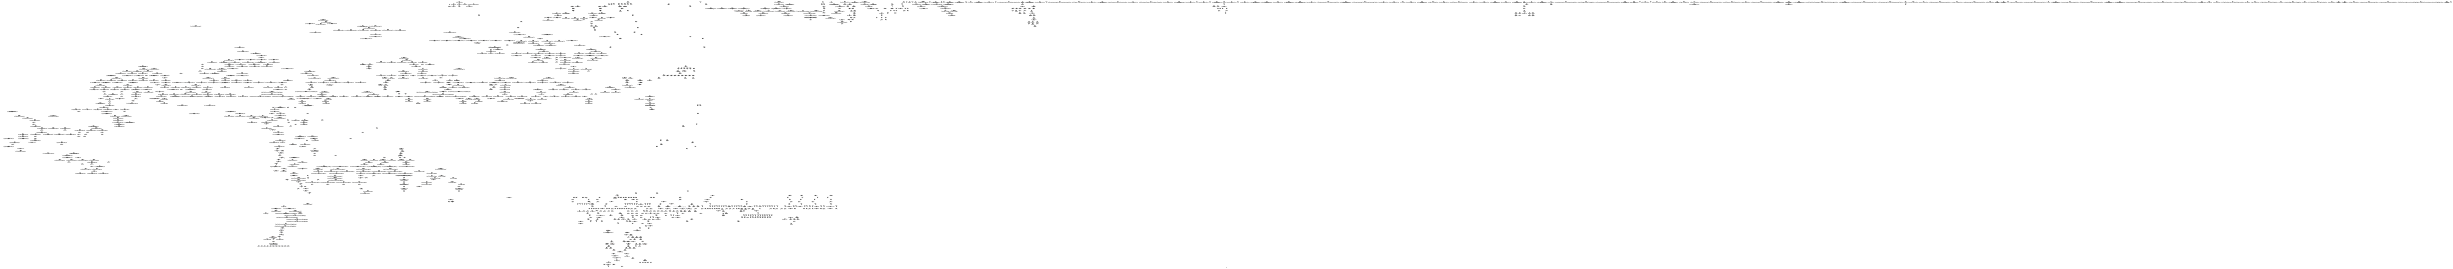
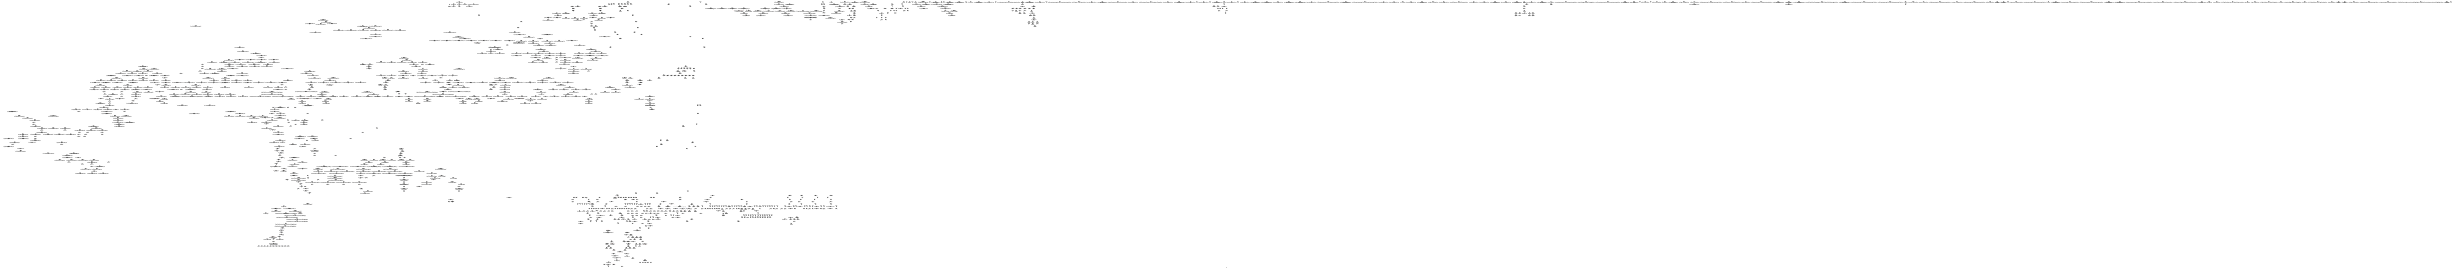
node "NodeID: 738": removed
